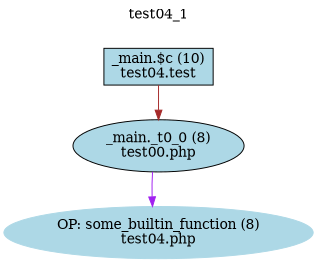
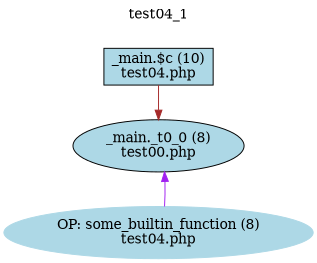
node "_main.$c (10) test04.test": label "_main.$c (10) test04.test" -> "_main.$c (10) test04.php"
edge "_main._t0_0 (8) test00.php" -> "OP: some_builtin_function (8) test04.php": reversed
